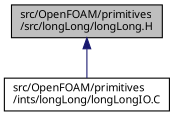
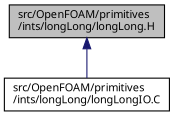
node "src/OpenFOAM/primitives /src/longLong/longLong.H": label "src/OpenFOAM/primitives /src/longLong/longLong.H" -> "src/OpenFOAM/primitives /ints/longLong/longLong.H"
